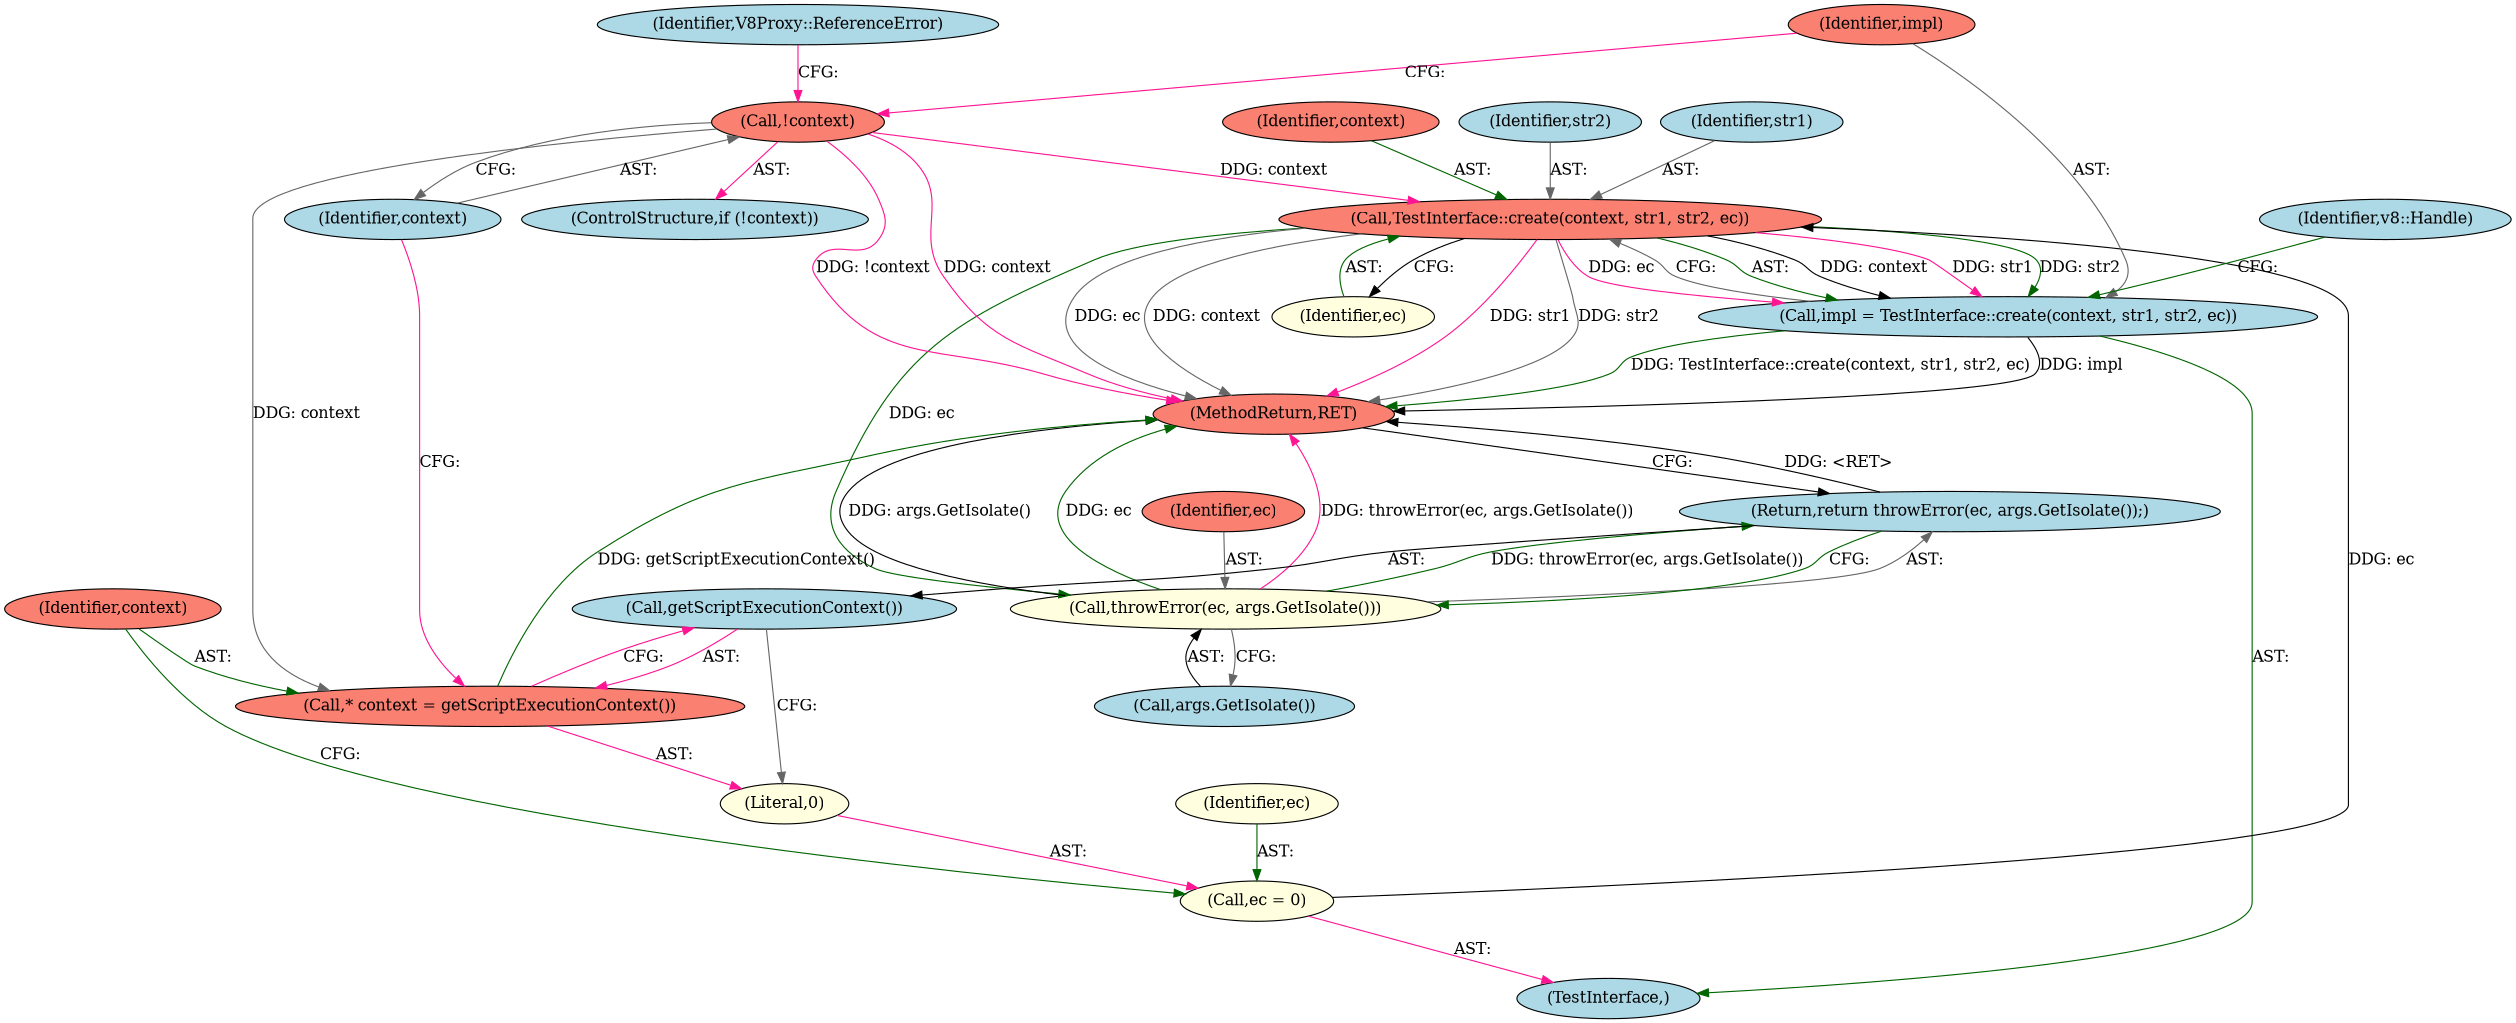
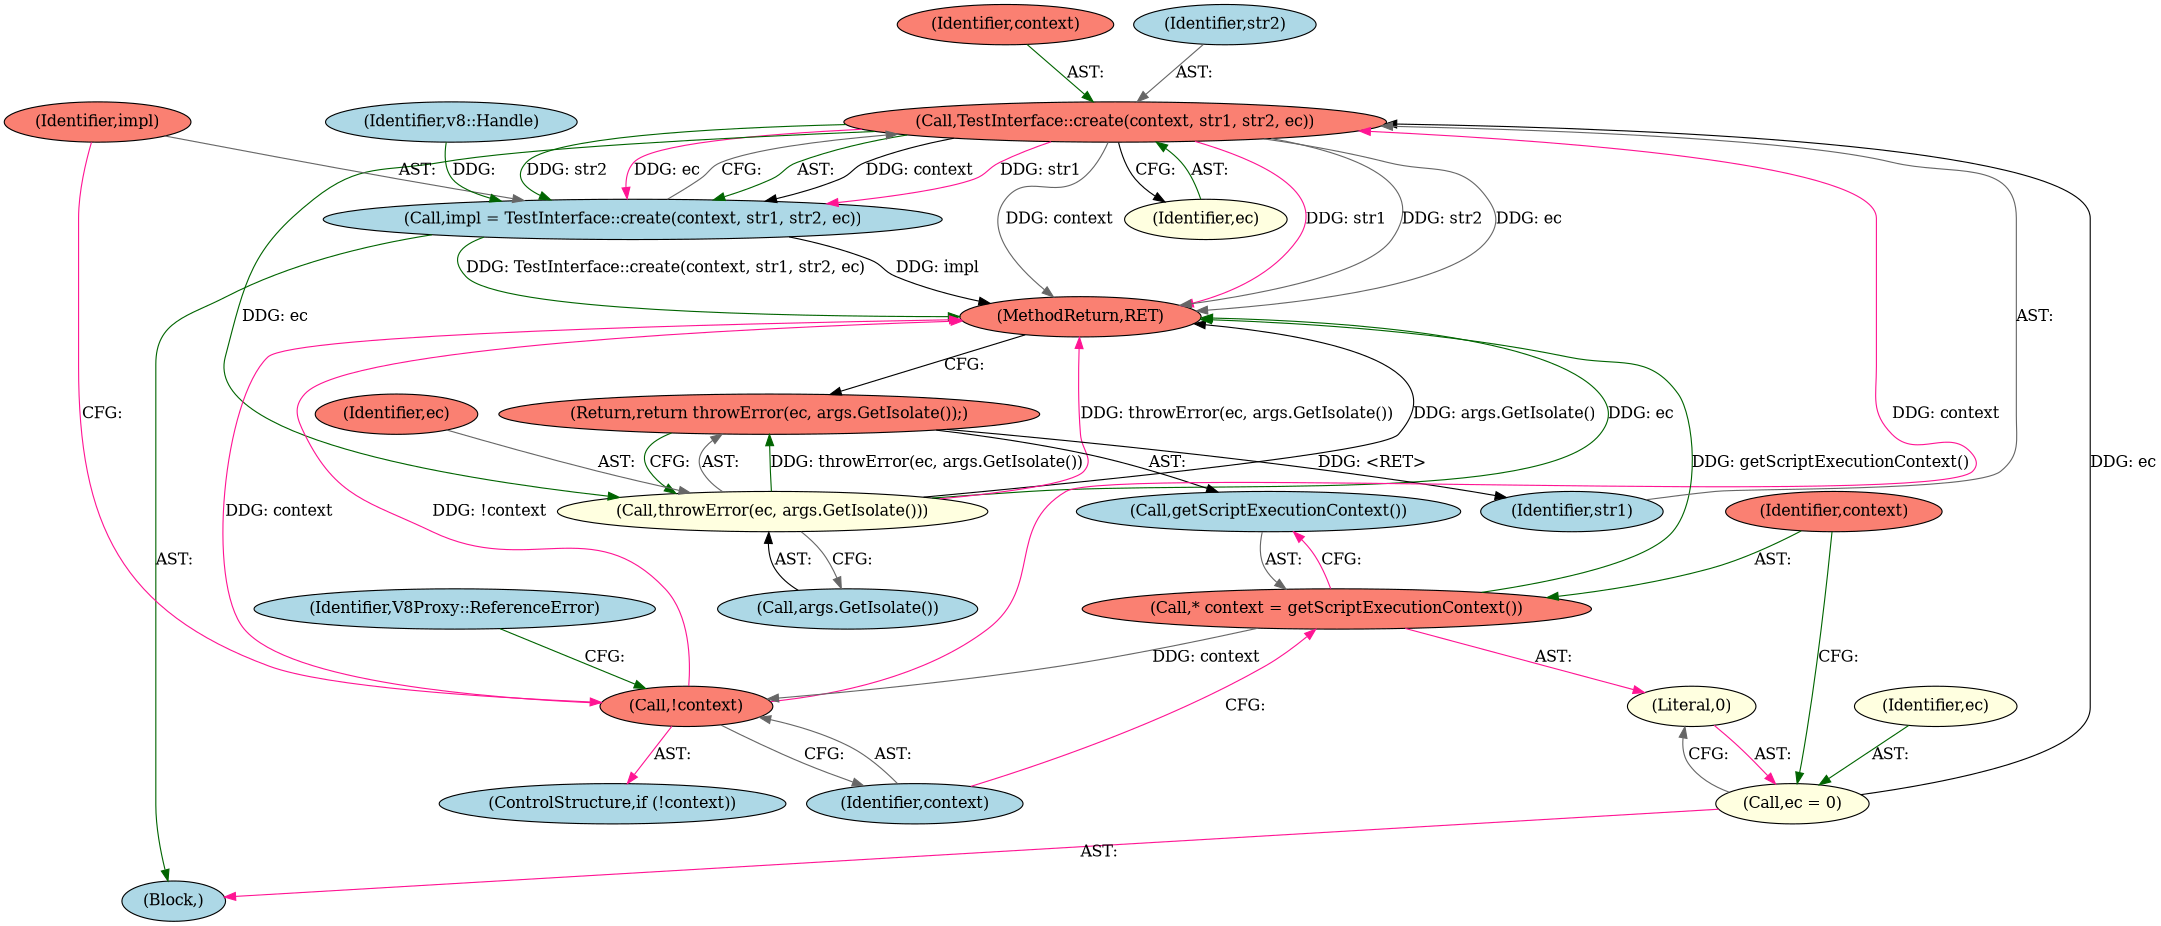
edge "(Identifier,V8Proxy::ReferenceError)" -> "(Call,!context)": color deeppink -> darkgreen
edge "(Call,!context)" -> "(Call,* context = getScriptExecutionContext())": reversed
edge "(Identifier,v8::Handle)" -> "(Call,impl = TestInterface::create(context, str1, str2, ec))": label "CFG: " -> "DDG: "
edge "(Return,return throwError(ec, args.GetIsolate());)" -> "(MethodReturn,RET)": now "(Return,return throwError(ec, args.GetIsolate());)" -> "(Identifier,str1)"
node "(Return,return throwError(ec, args.GetIsolate());)": fillcolor lightblue -> salmon
edge "(Call,getScriptExecutionContext())" -> "(Call,* context = getScriptExecutionContext())": color deeppink -> gray40
edge "(Call,getScriptExecutionContext())" -> "(Literal,0)": now "(Call,ec = 0)" -> "(Literal,0)"
node "(TestInterface,)": label "(TestInterface,)" -> "(Block,)"
